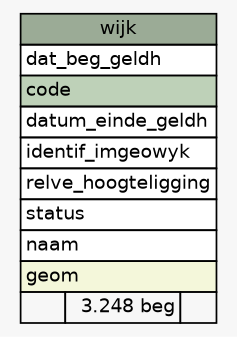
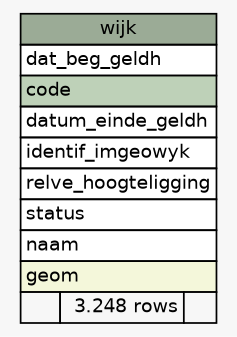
node "wijk": text "3.248 beg" -> "3.248 rows"
